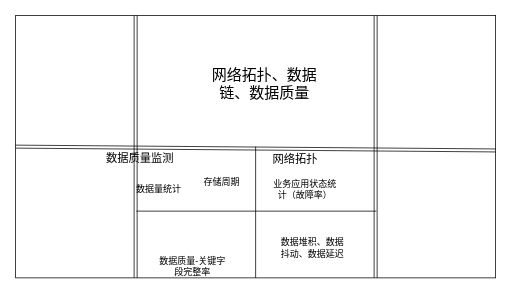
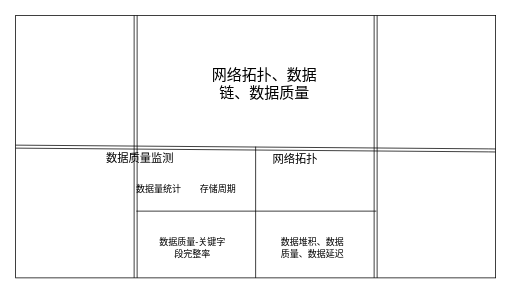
node "存储周期": moved (222, 182) -> (218, 189)
node "业务应用状态统计（故障率）": removed
node "数据堆积、数据抖动、数据延迟": label "数据堆积、数据抖动、数据延迟" -> "数据堆积、数据质量、数据延迟"
node "数据质量-关键字段完整率": moved (192, 267) -> (192, 248)
